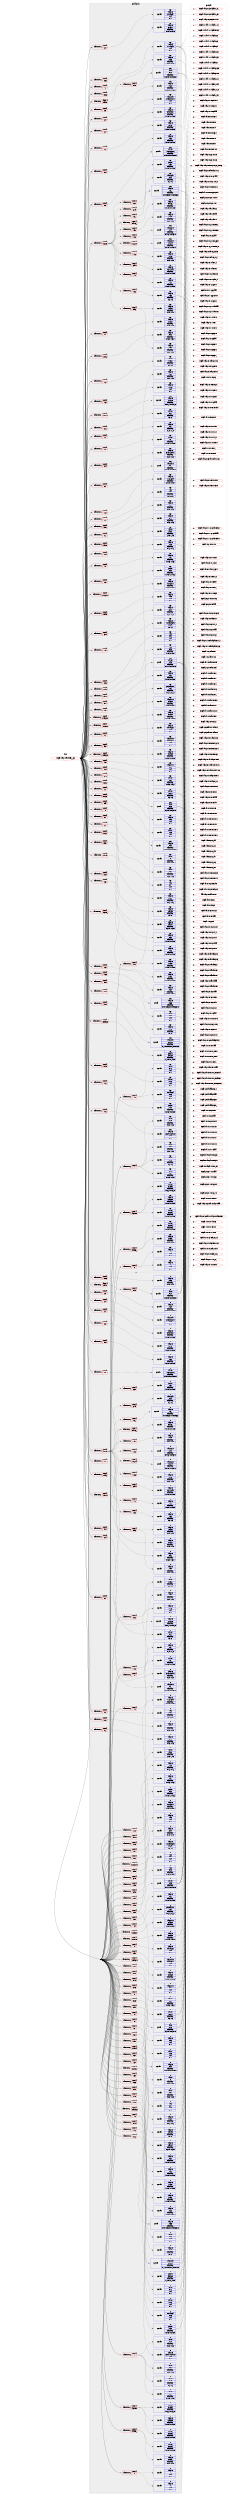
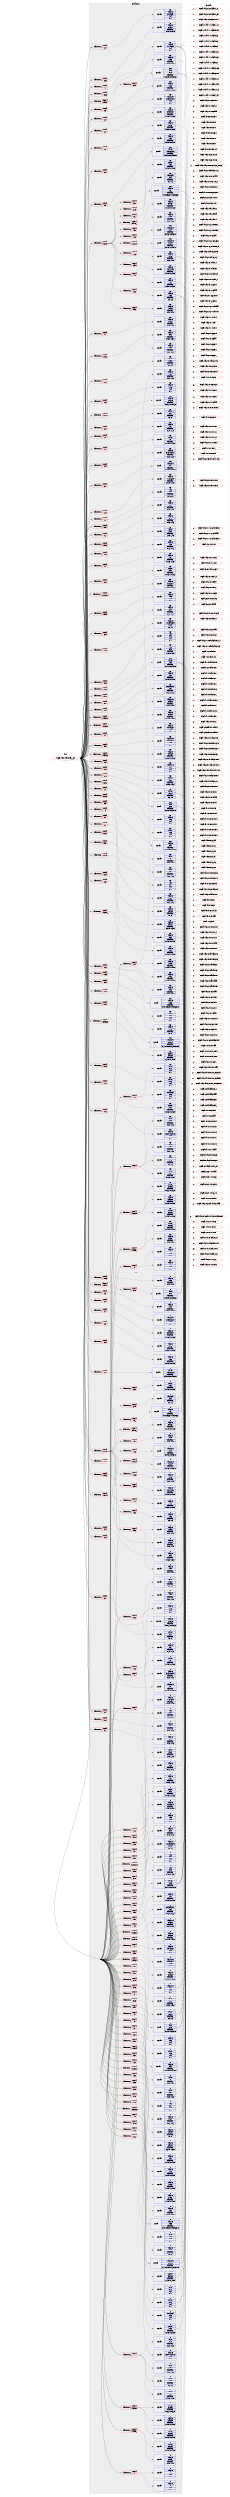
node "portage://gmp-libs/kvazaar-9999": label "portage://gmp-libs/kvazaar-9999" -> "portage://media-libs/kvazaar-9999"
node "portage://media-libs/dav1d-1.4.2": removed
node "ieee://media-libs/speex-1.2.1-r2": label "ieee://media-libs/speex-1.2.1-r2" -> "portage://media-libs/speex-1.2.1-r2"
